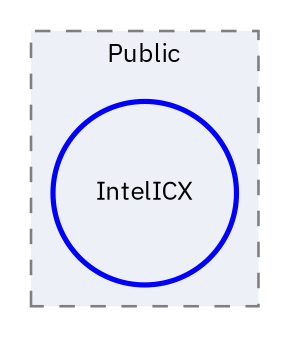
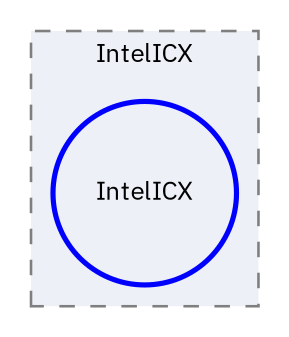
cluster "Public": label "Public" -> "IntelICX"
